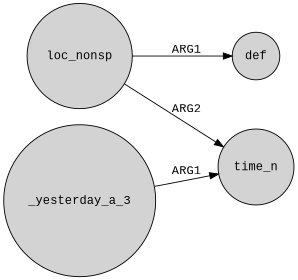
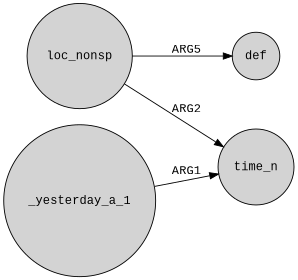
edge "loc_nonsp" -> "def": label "ARG1" -> "ARG5"
node "_yesterday_a_3": label "_yesterday_a_3" -> "_yesterday_a_1"
